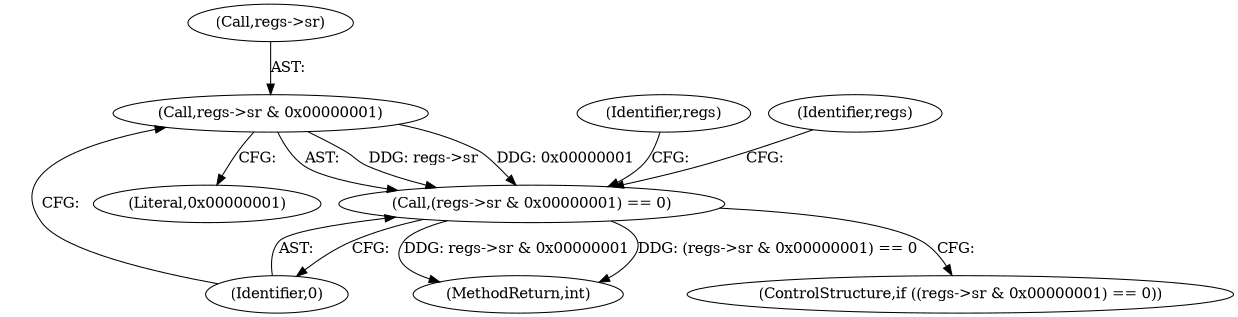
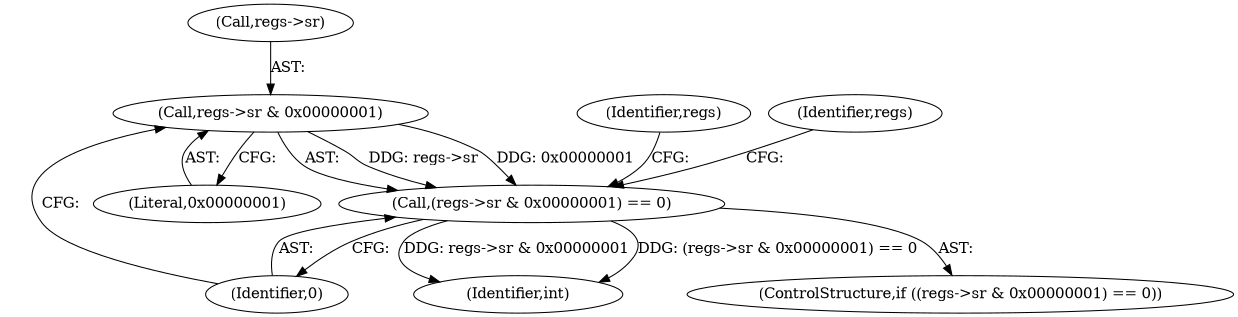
edge "(Literal,0x00000001)" -> "(Call,regs->sr & 0x00000001)": added, label "AST:"
edge "(Call,(regs->sr & 0x00000001) == 0)" -> "(ControlStructure,if ((regs->sr & 0x00000001) == 0))": label "CFG: " -> "AST: "
node "(MethodReturn,int)": label "(MethodReturn,int)" -> "(Identifier,int)"
